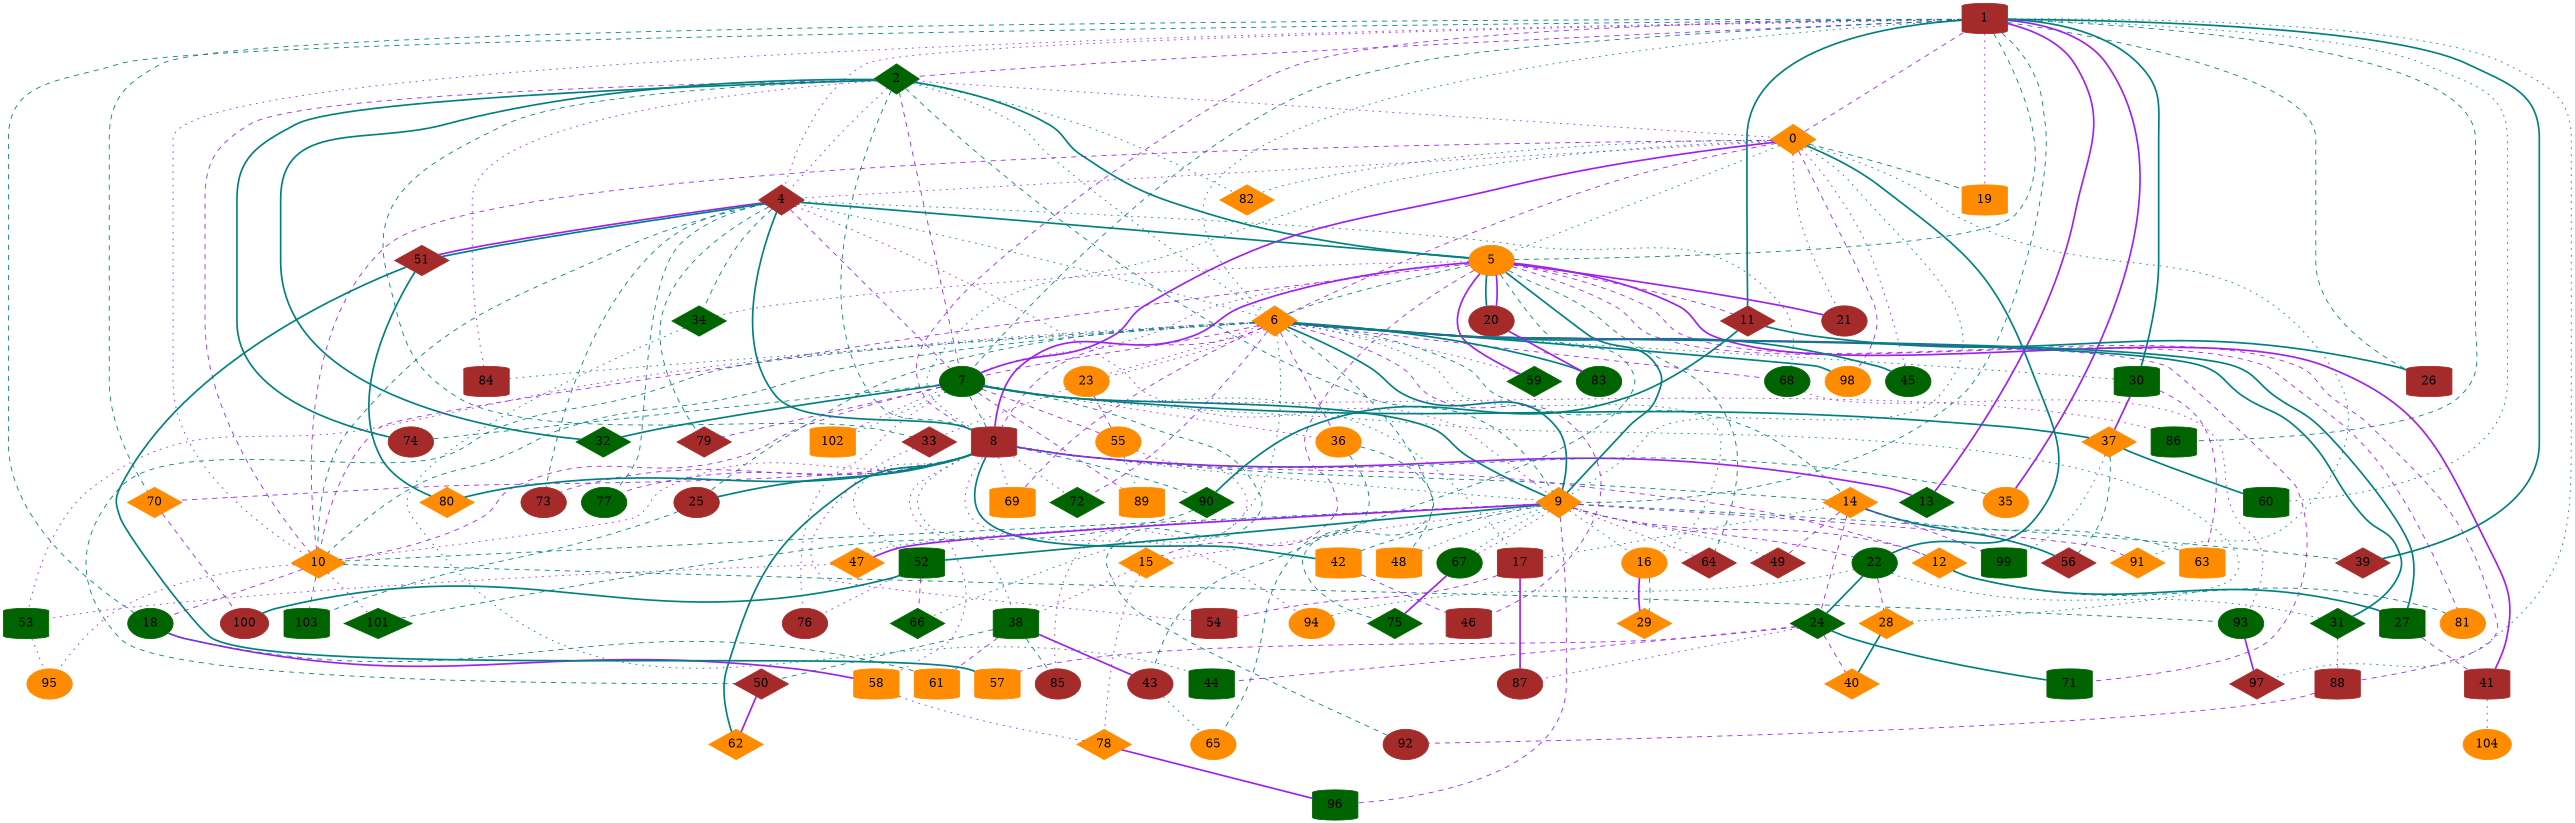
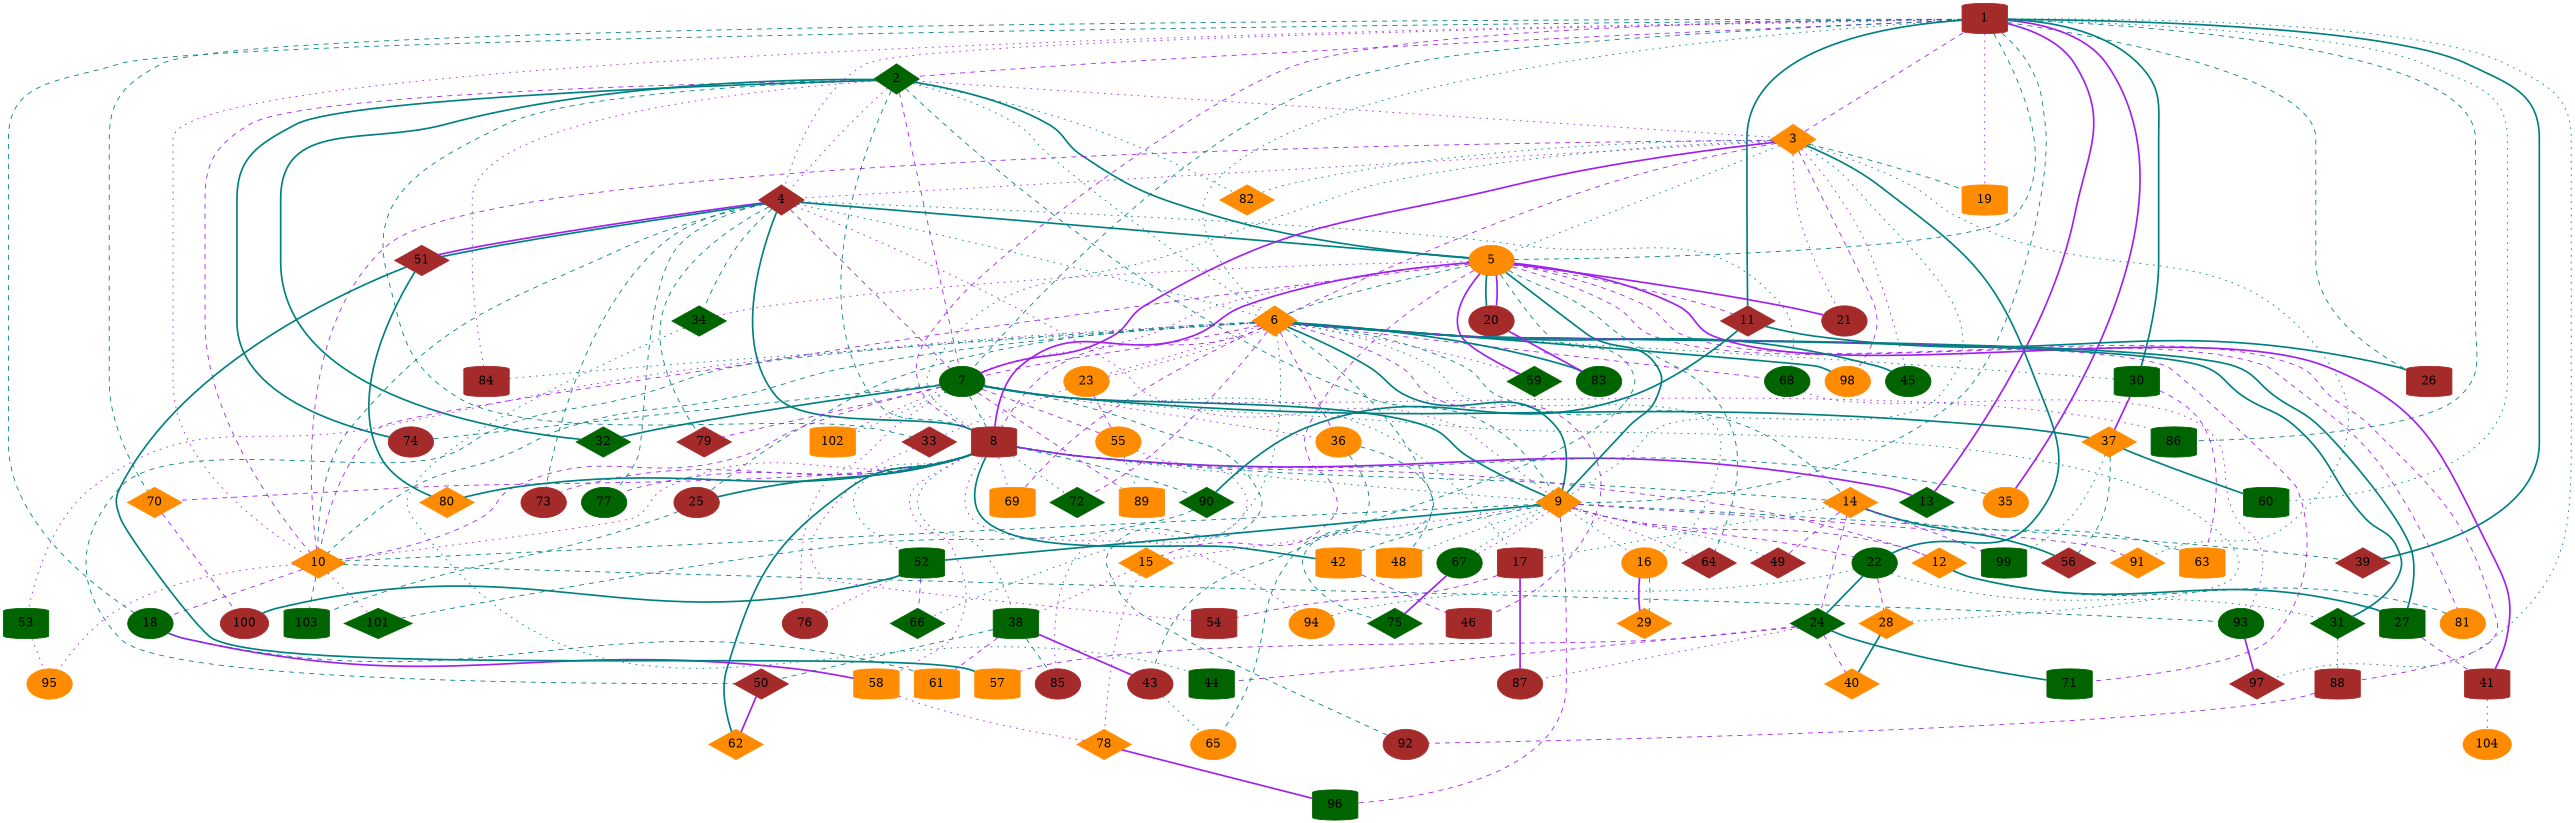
node "0": label "0" -> "3"
node "47": removed
